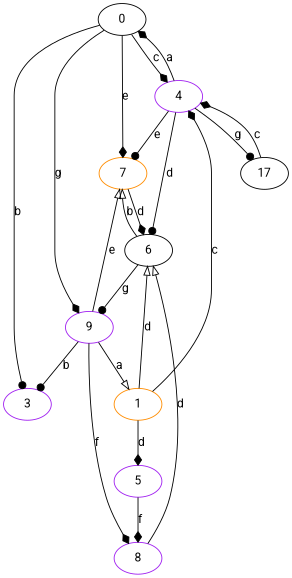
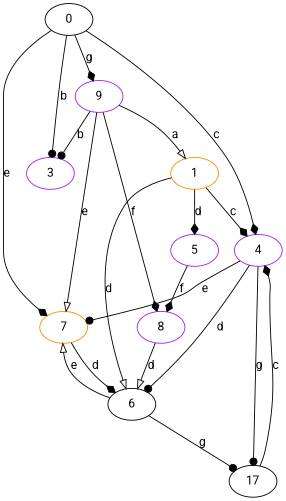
edge "4" -> "0": removed, label "a"
edge "6" -> "7": label "b" -> "e"
edge "6" -> "9": now "6" -> "17"
